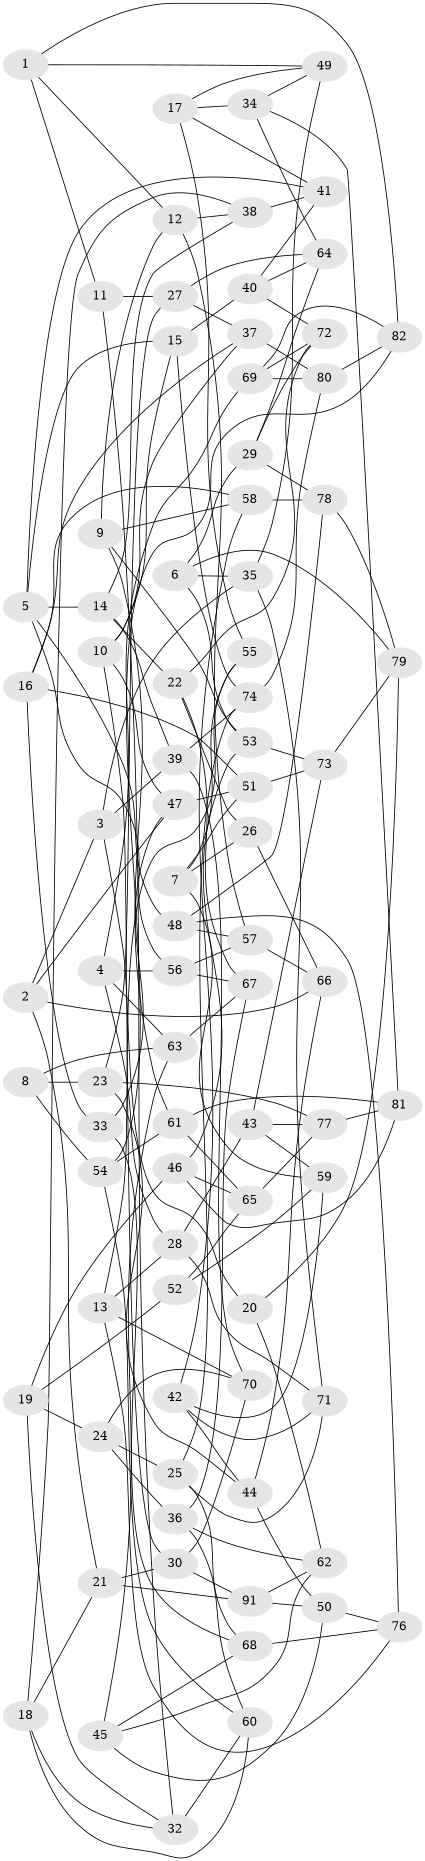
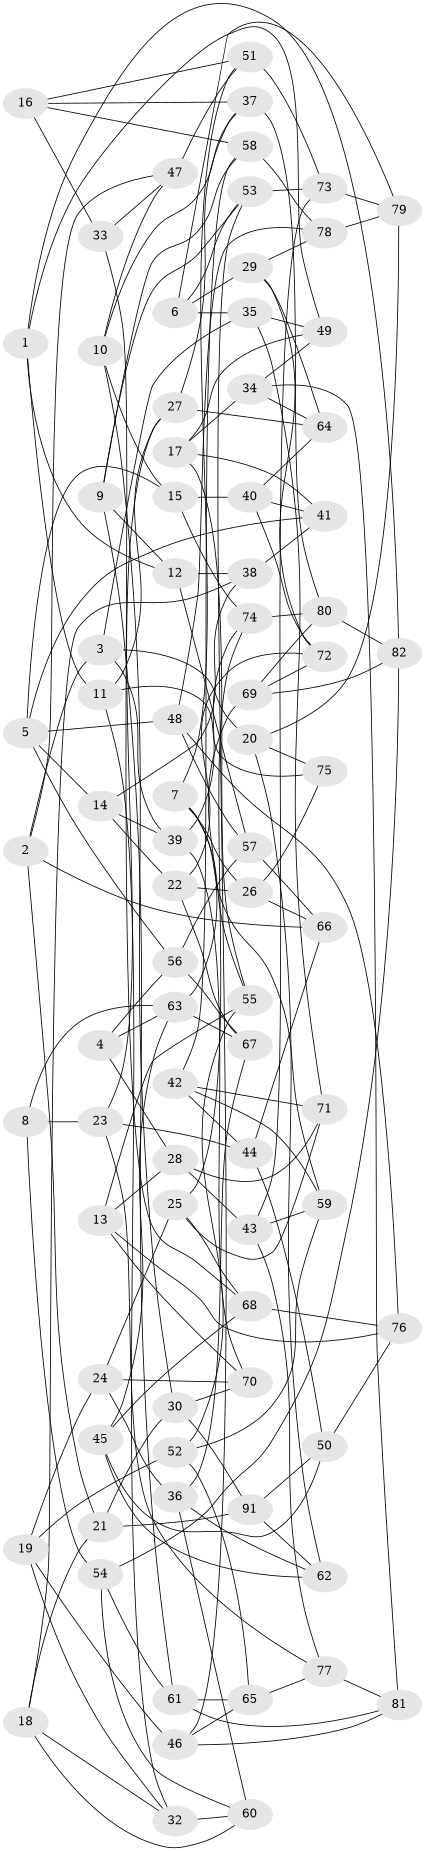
edge "69" -- "4": now "69" -- "63"
node "75": added
edge "55" -- "52": added
